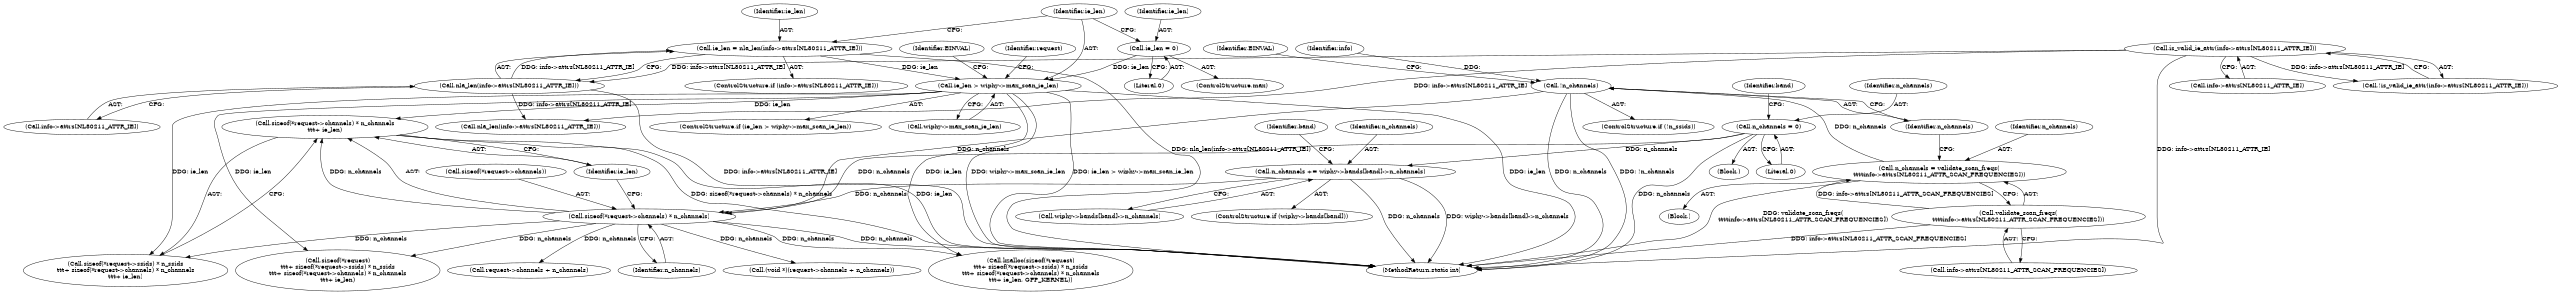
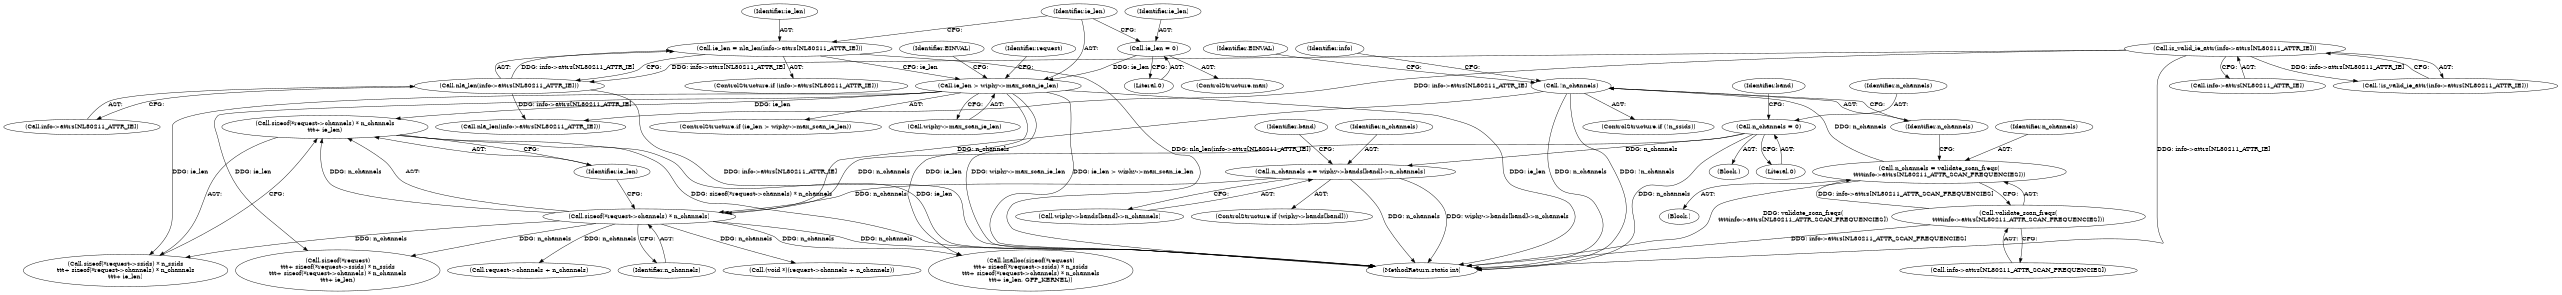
edge "(Call,ie_len = nla_len(info->attrs[NL80211_ATTR_IE]))" -> "(Call,ie_len > wiphy->max_scan_ie_len)": label "DDG: ie_len" -> "CFG: ie_len"
edge "(Identifier,info)" -> "(Call,!n_channels)": label "DDG: " -> "CFG: "
node "(Call,sizeof(*request->channels))": removed
